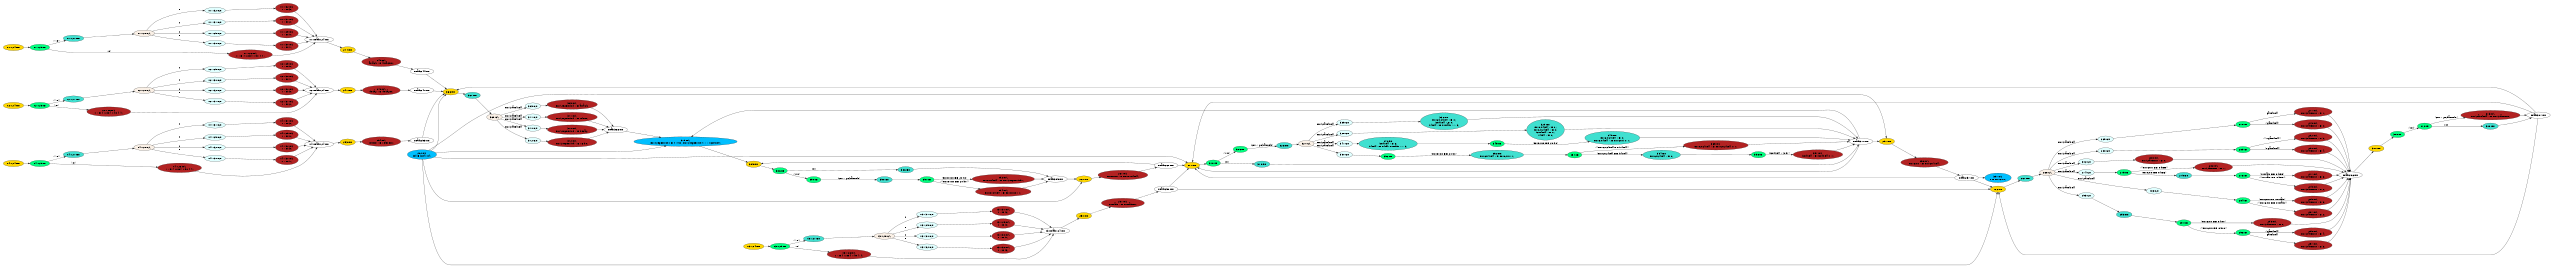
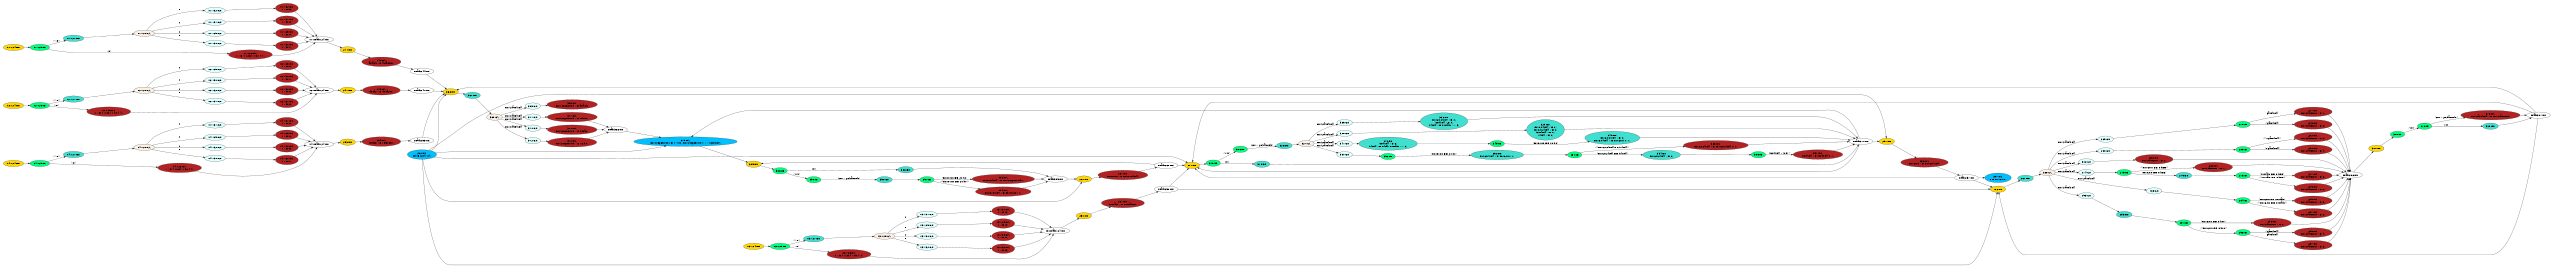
edge "369:NS envStepPeriod <= attack;" -> "Leaf_366:AL": removed
